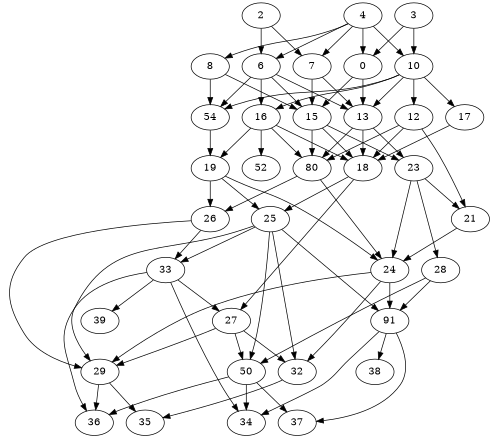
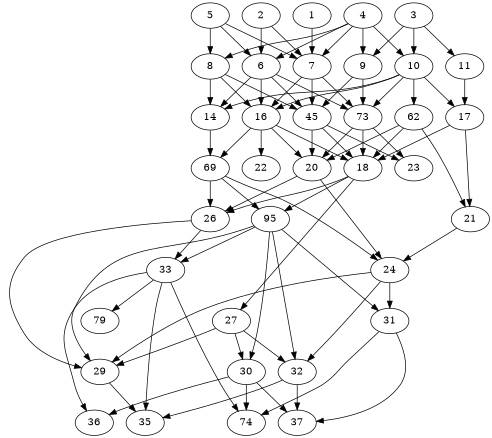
node "5": added
node "1": added
node "0": label "0" -> "9"
node "11": added
edge "8" -> "16": added
edge "7" -> "16": added
node "54": label "54" -> "14"
node "15": label "15" -> "45"
node "13": label "13" -> "73"
node "12": label "12" -> "62"
node "19": label "19" -> "69"
node "52": label "52" -> "22"
node "80": label "80" -> "20"
edge "23" -> "21": now "17" -> "21"
edge "18" -> "26": added
edge "23" -> "24": removed
node "25": label "25" -> "95"
node "28": removed
edge "33" -> "27": now "33" -> "35"
node "39": label "39" -> "79"
node "91": label "91" -> "31"
node "50": label "50" -> "30"
node "38": removed
edge "32" -> "37": added
edge "29" -> "36": removed
node "34": label "34" -> "74"
